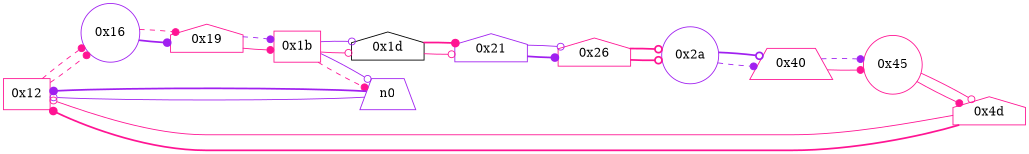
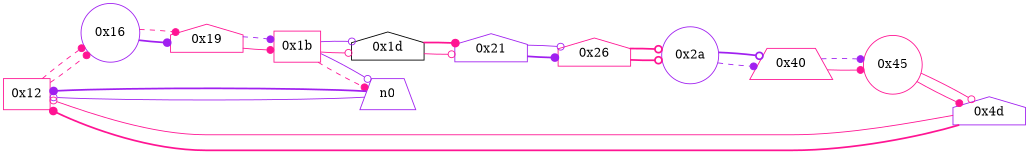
node "0x4d": color deeppink -> purple
